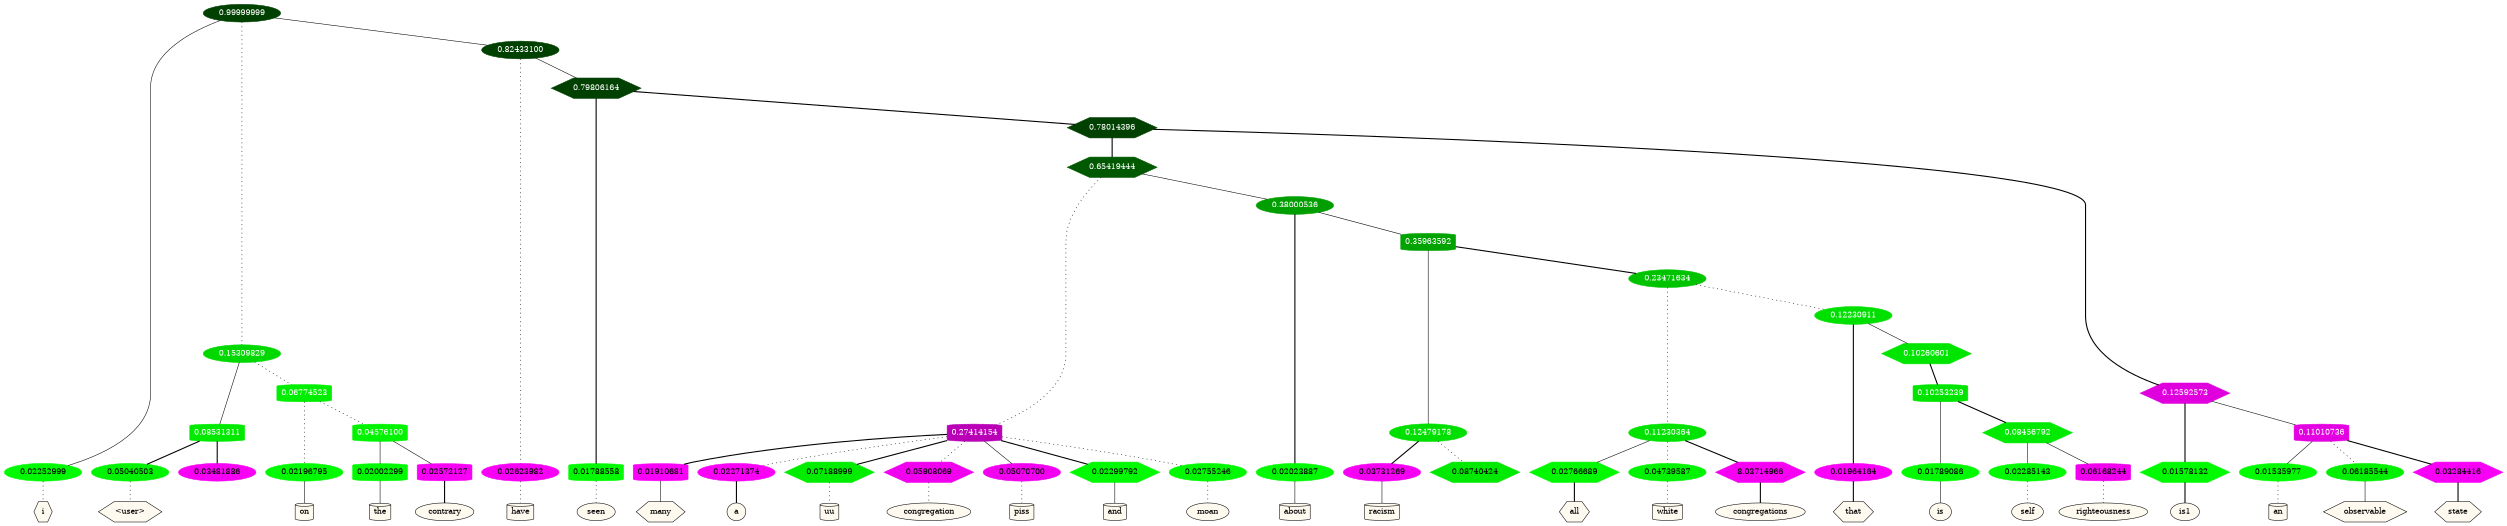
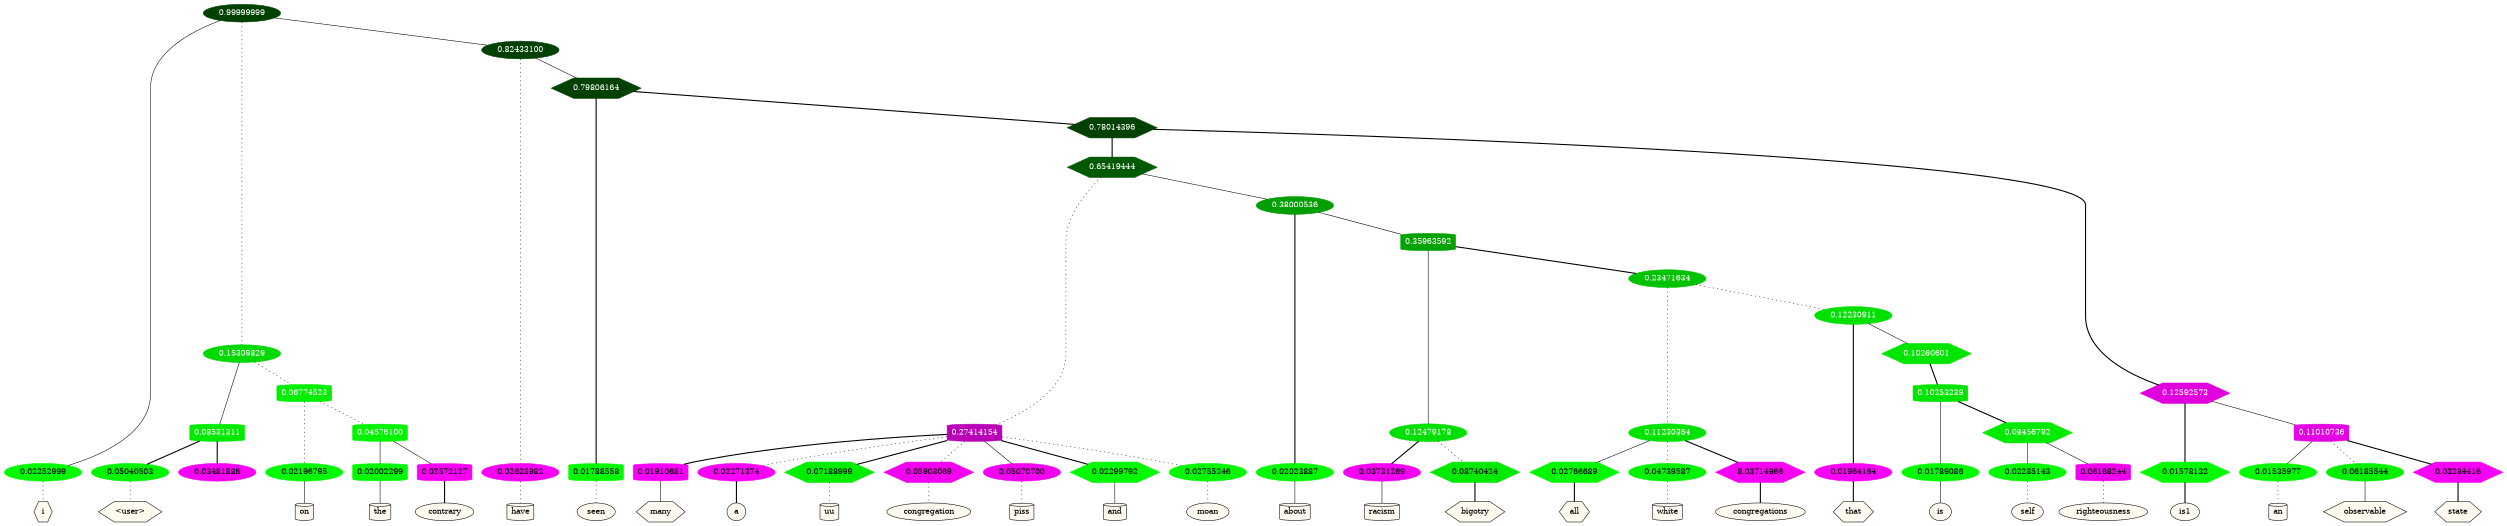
node "bigotry": added
